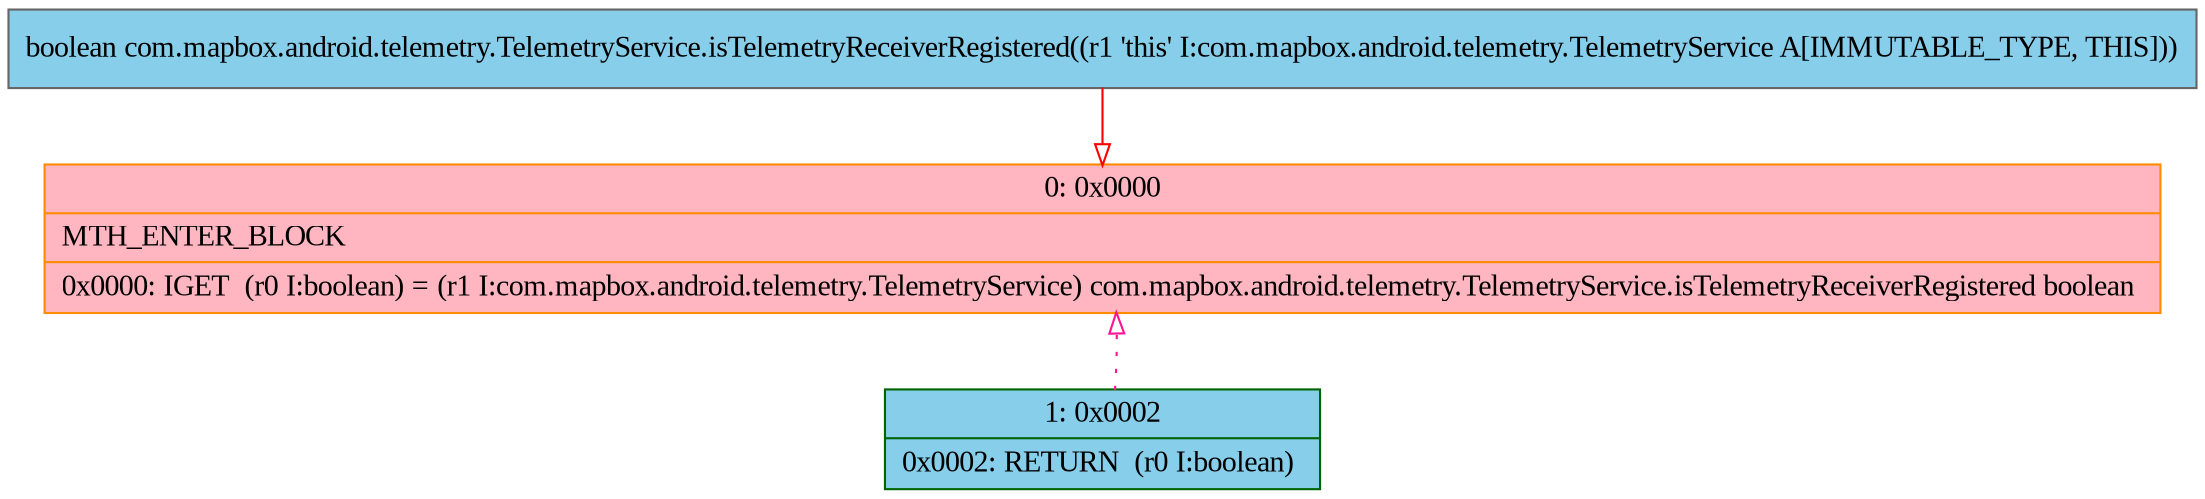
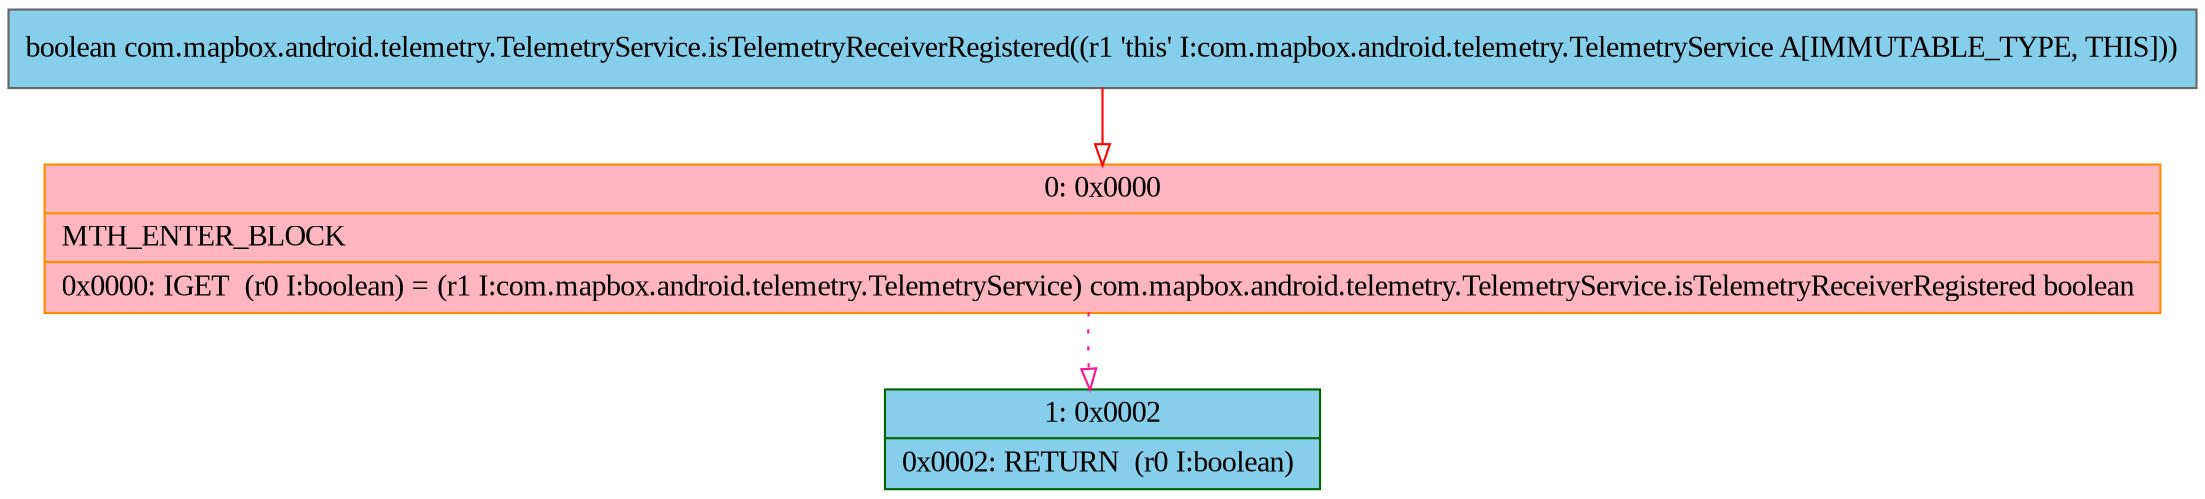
edge "1: 0x0002" -> "0: 0x0000": reversed
